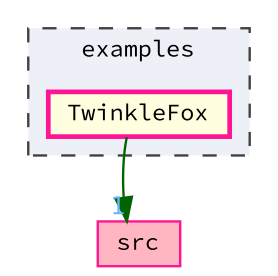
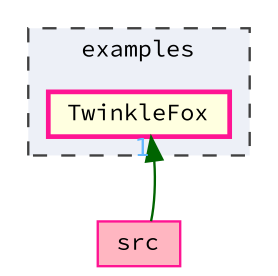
edge "TwinkleFox" -> "src": reversed
